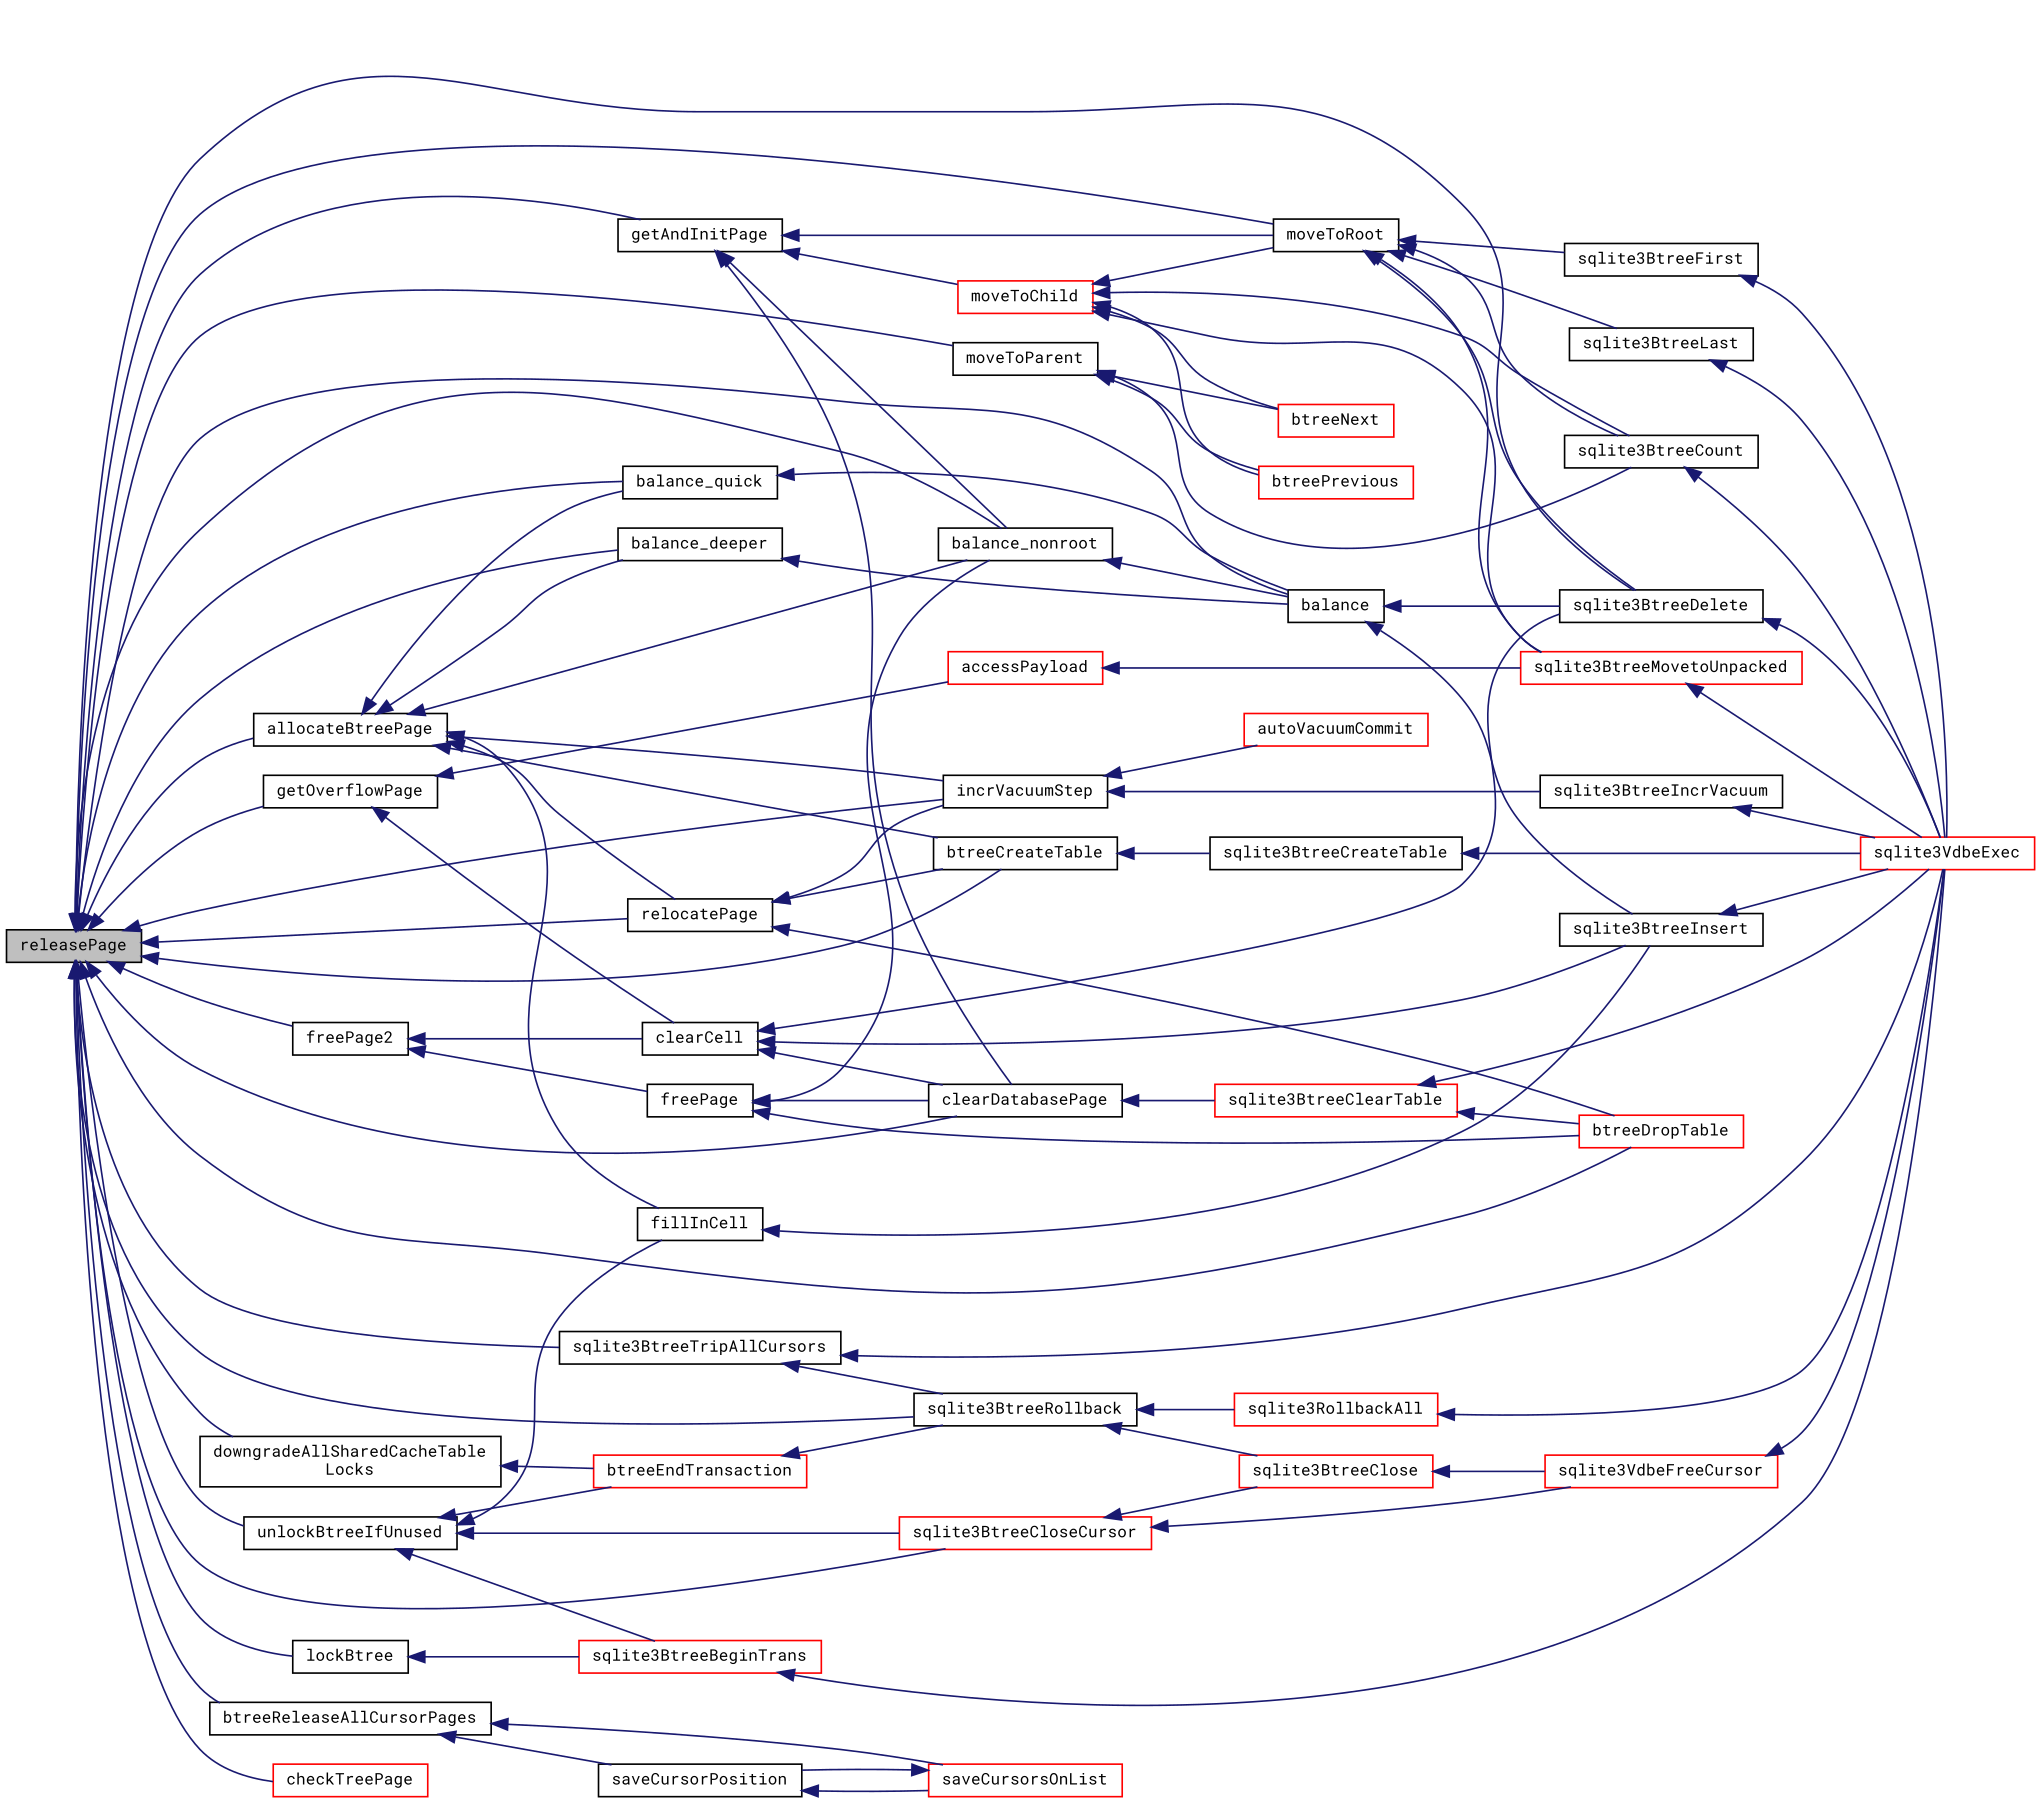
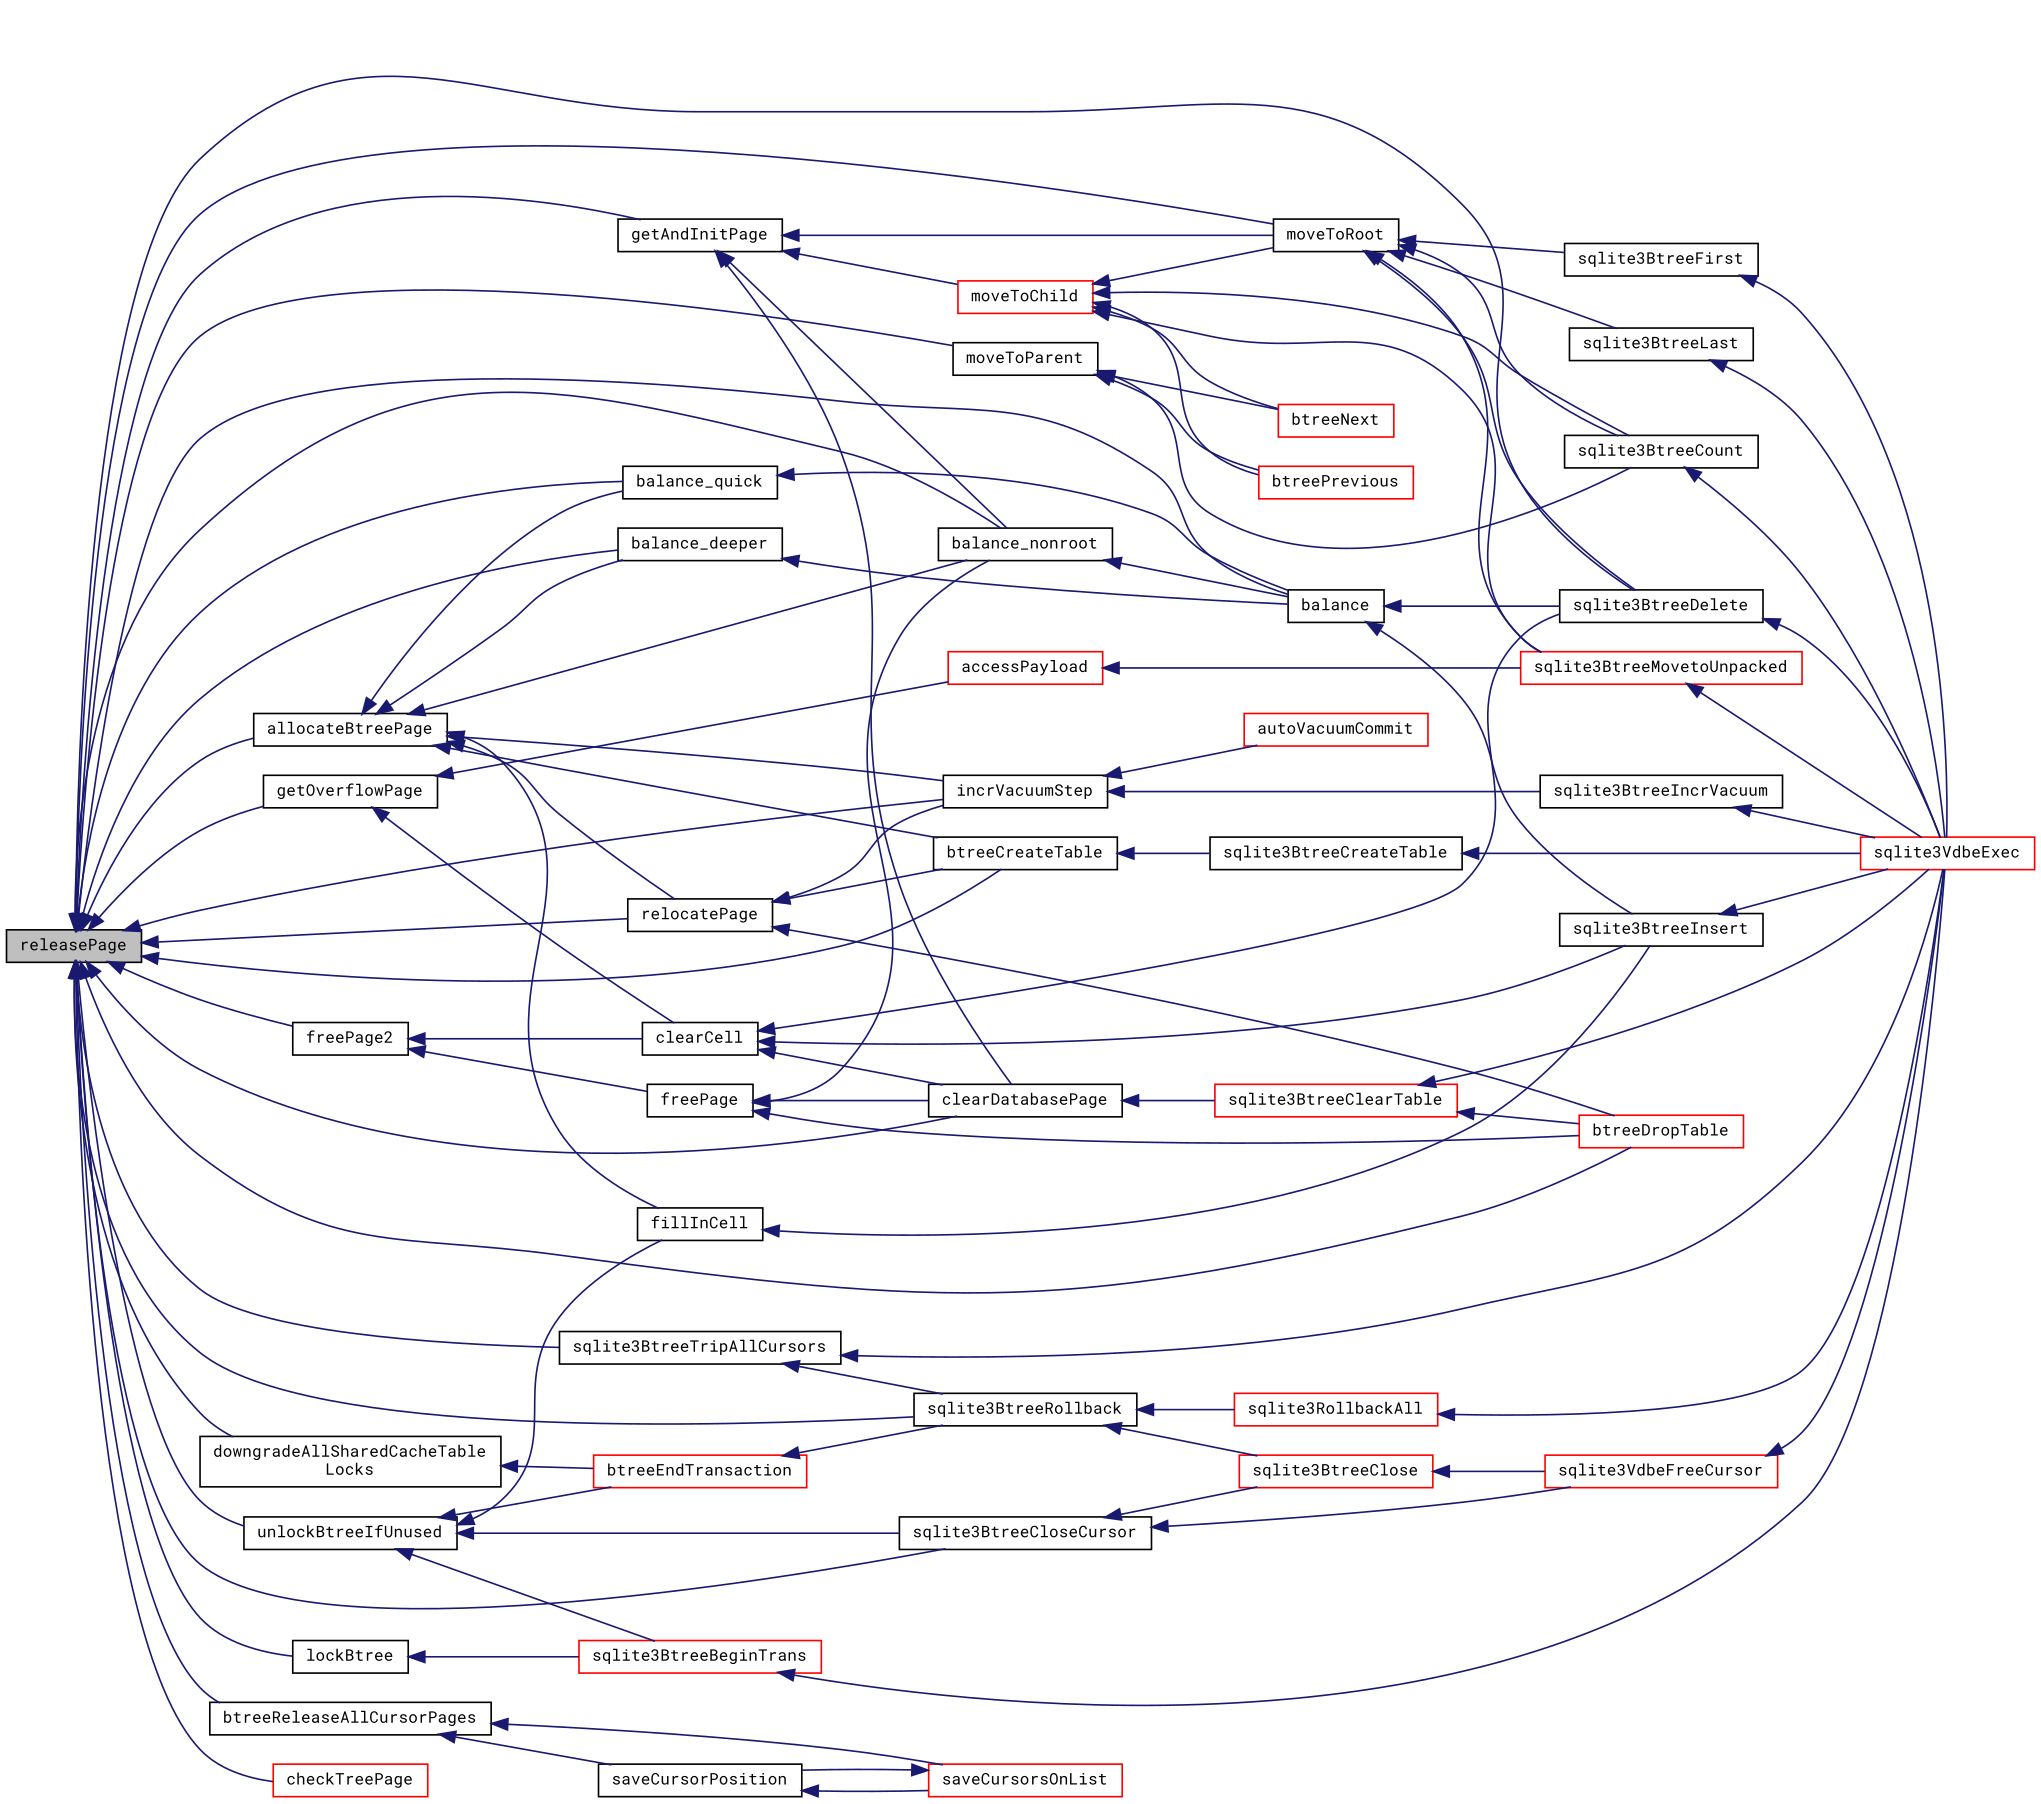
node "sqlite3BtreeCloseCursor": color red -> black
